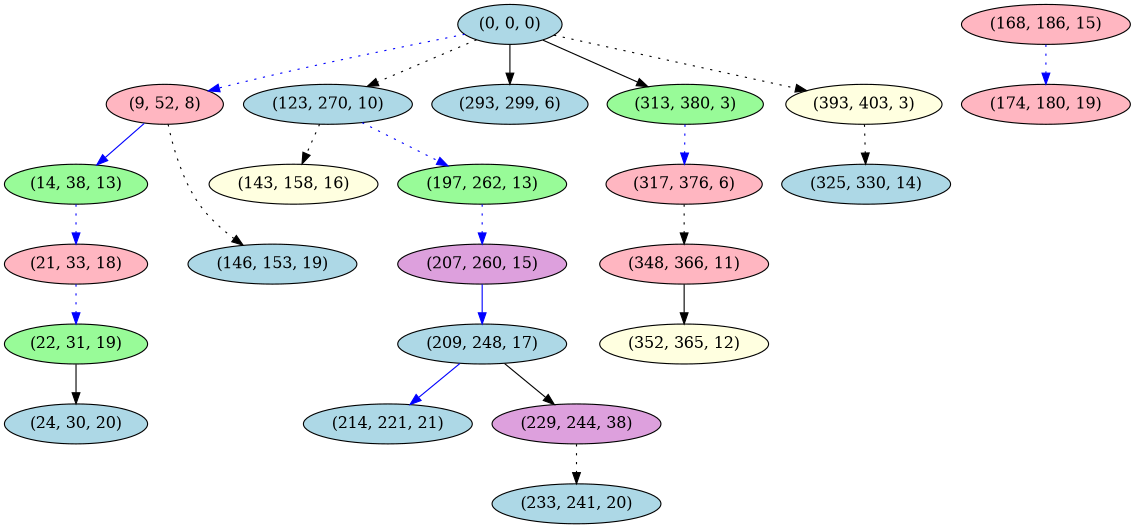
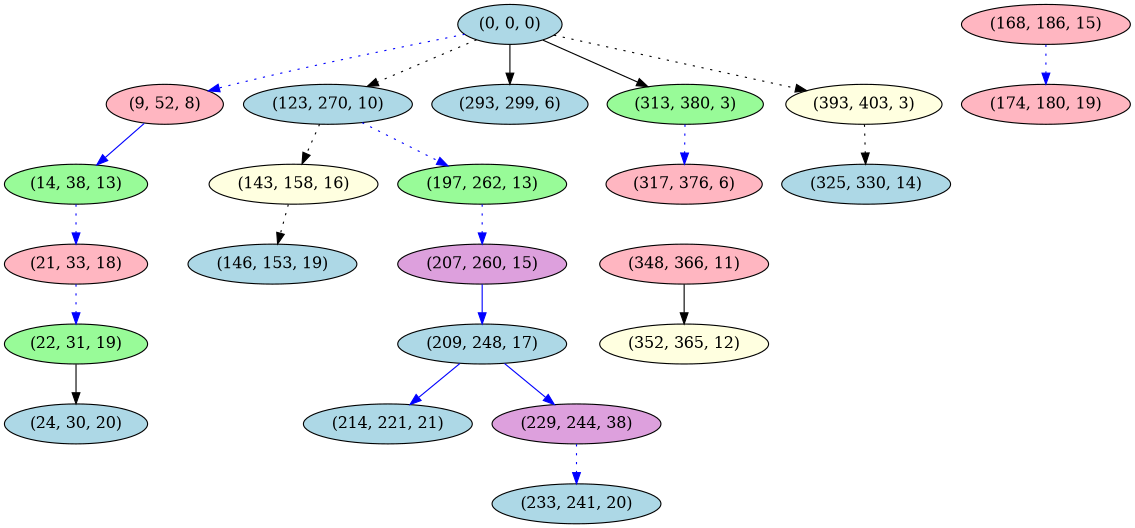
edge "(9, 52, 8)" -> "(146, 153, 19)": now "(143, 158, 16)" -> "(146, 153, 19)"
edge "(317, 376, 6)" -> "(348, 366, 11)": removed
edge "(209, 248, 17)" -> "(229, 244, 38)": color black -> blue
edge "(229, 244, 38)" -> "(233, 241, 20)": color black -> blue
